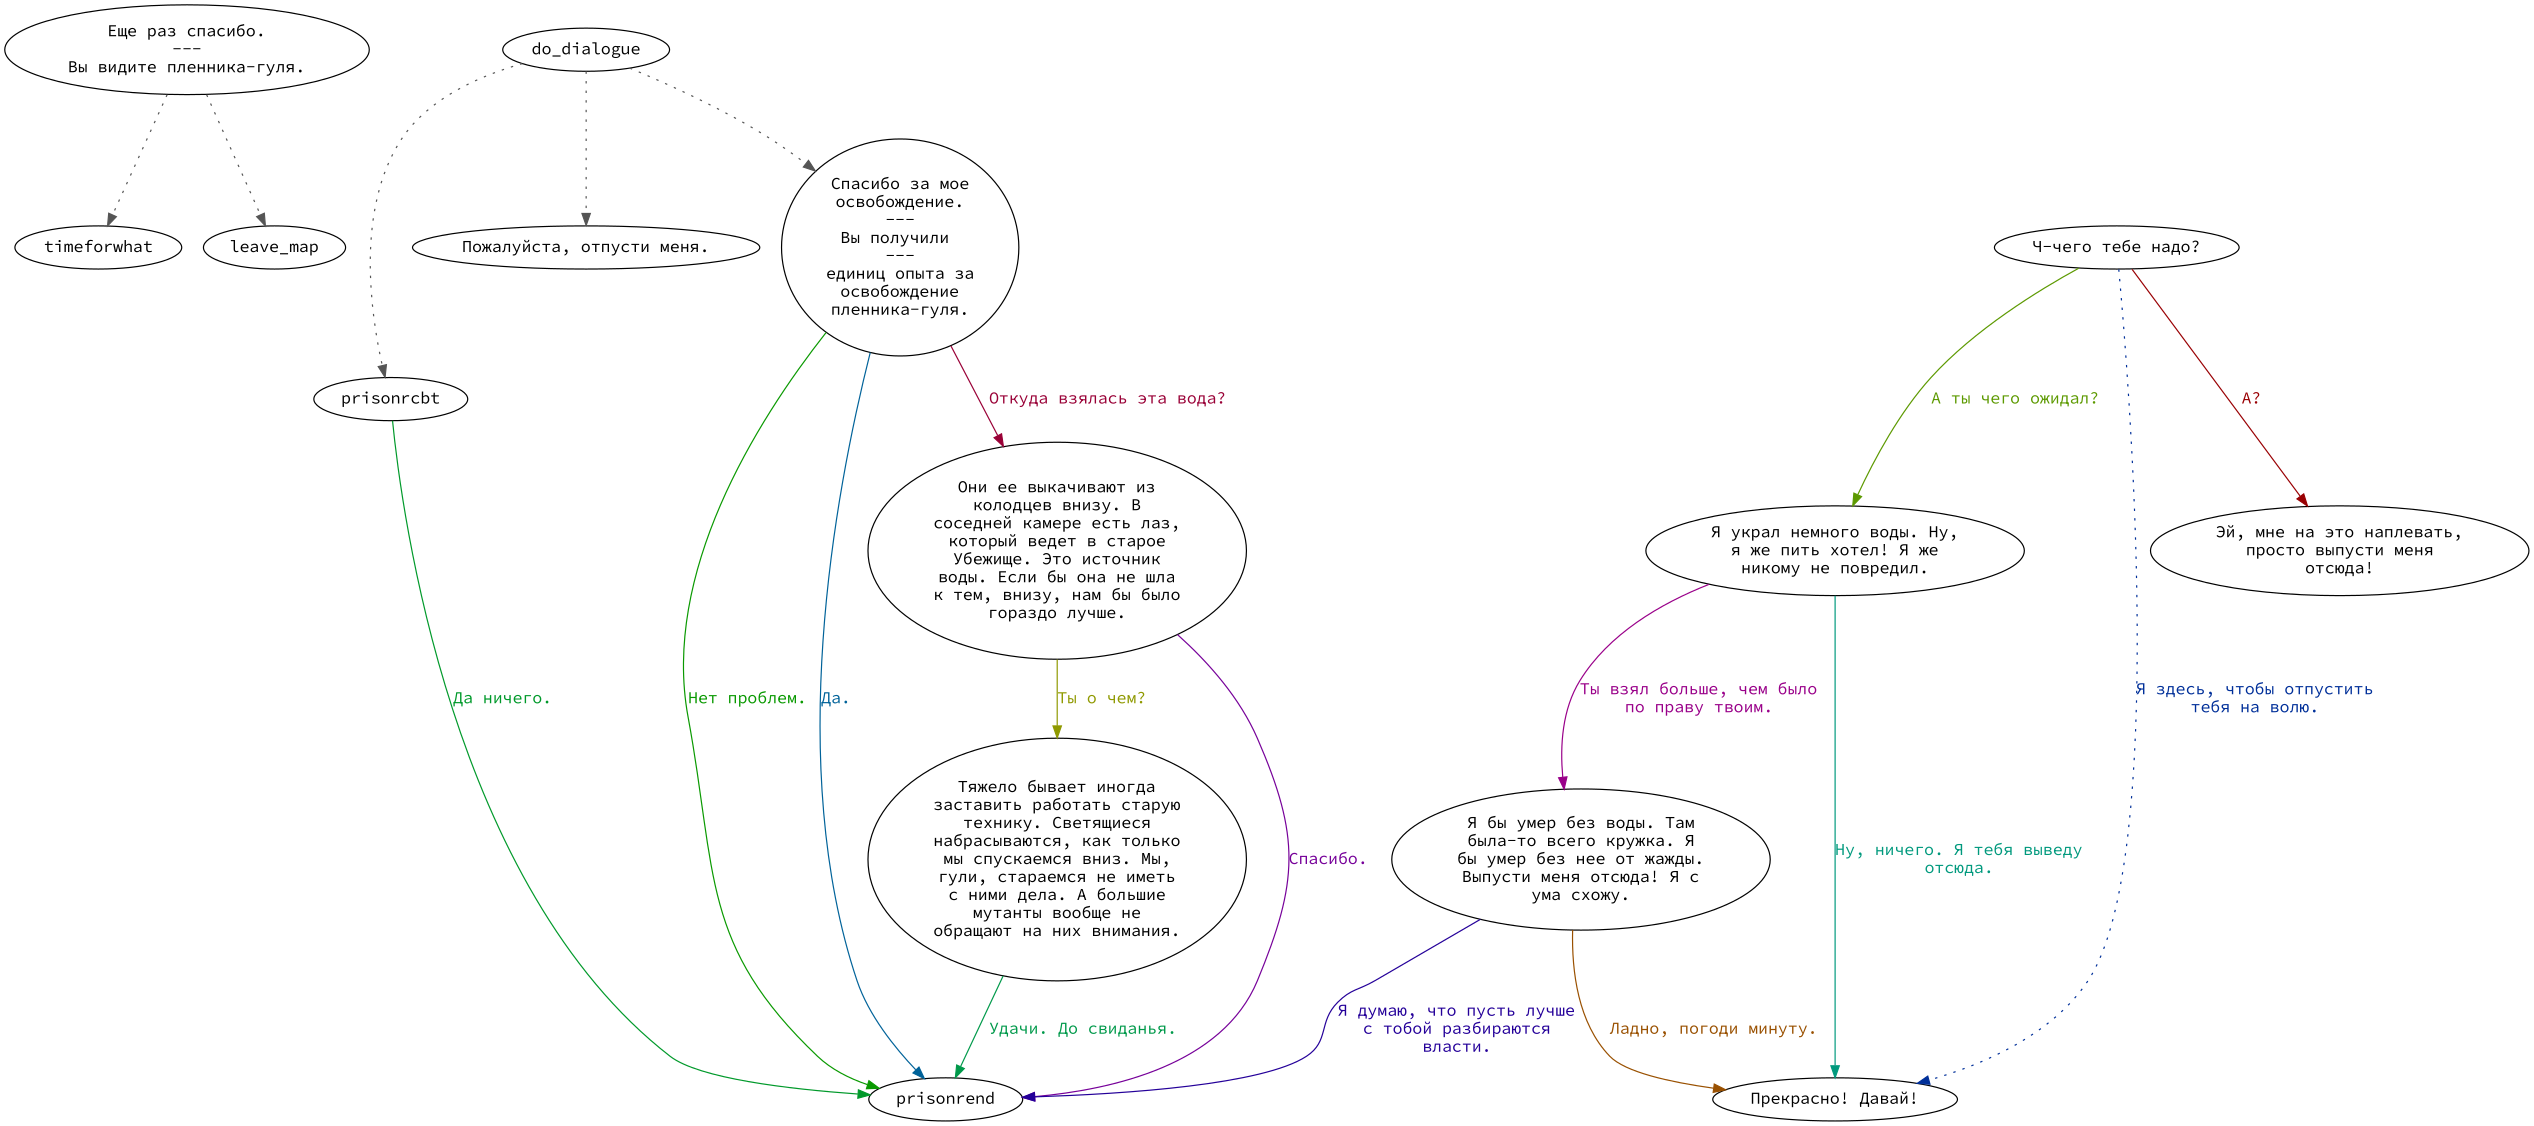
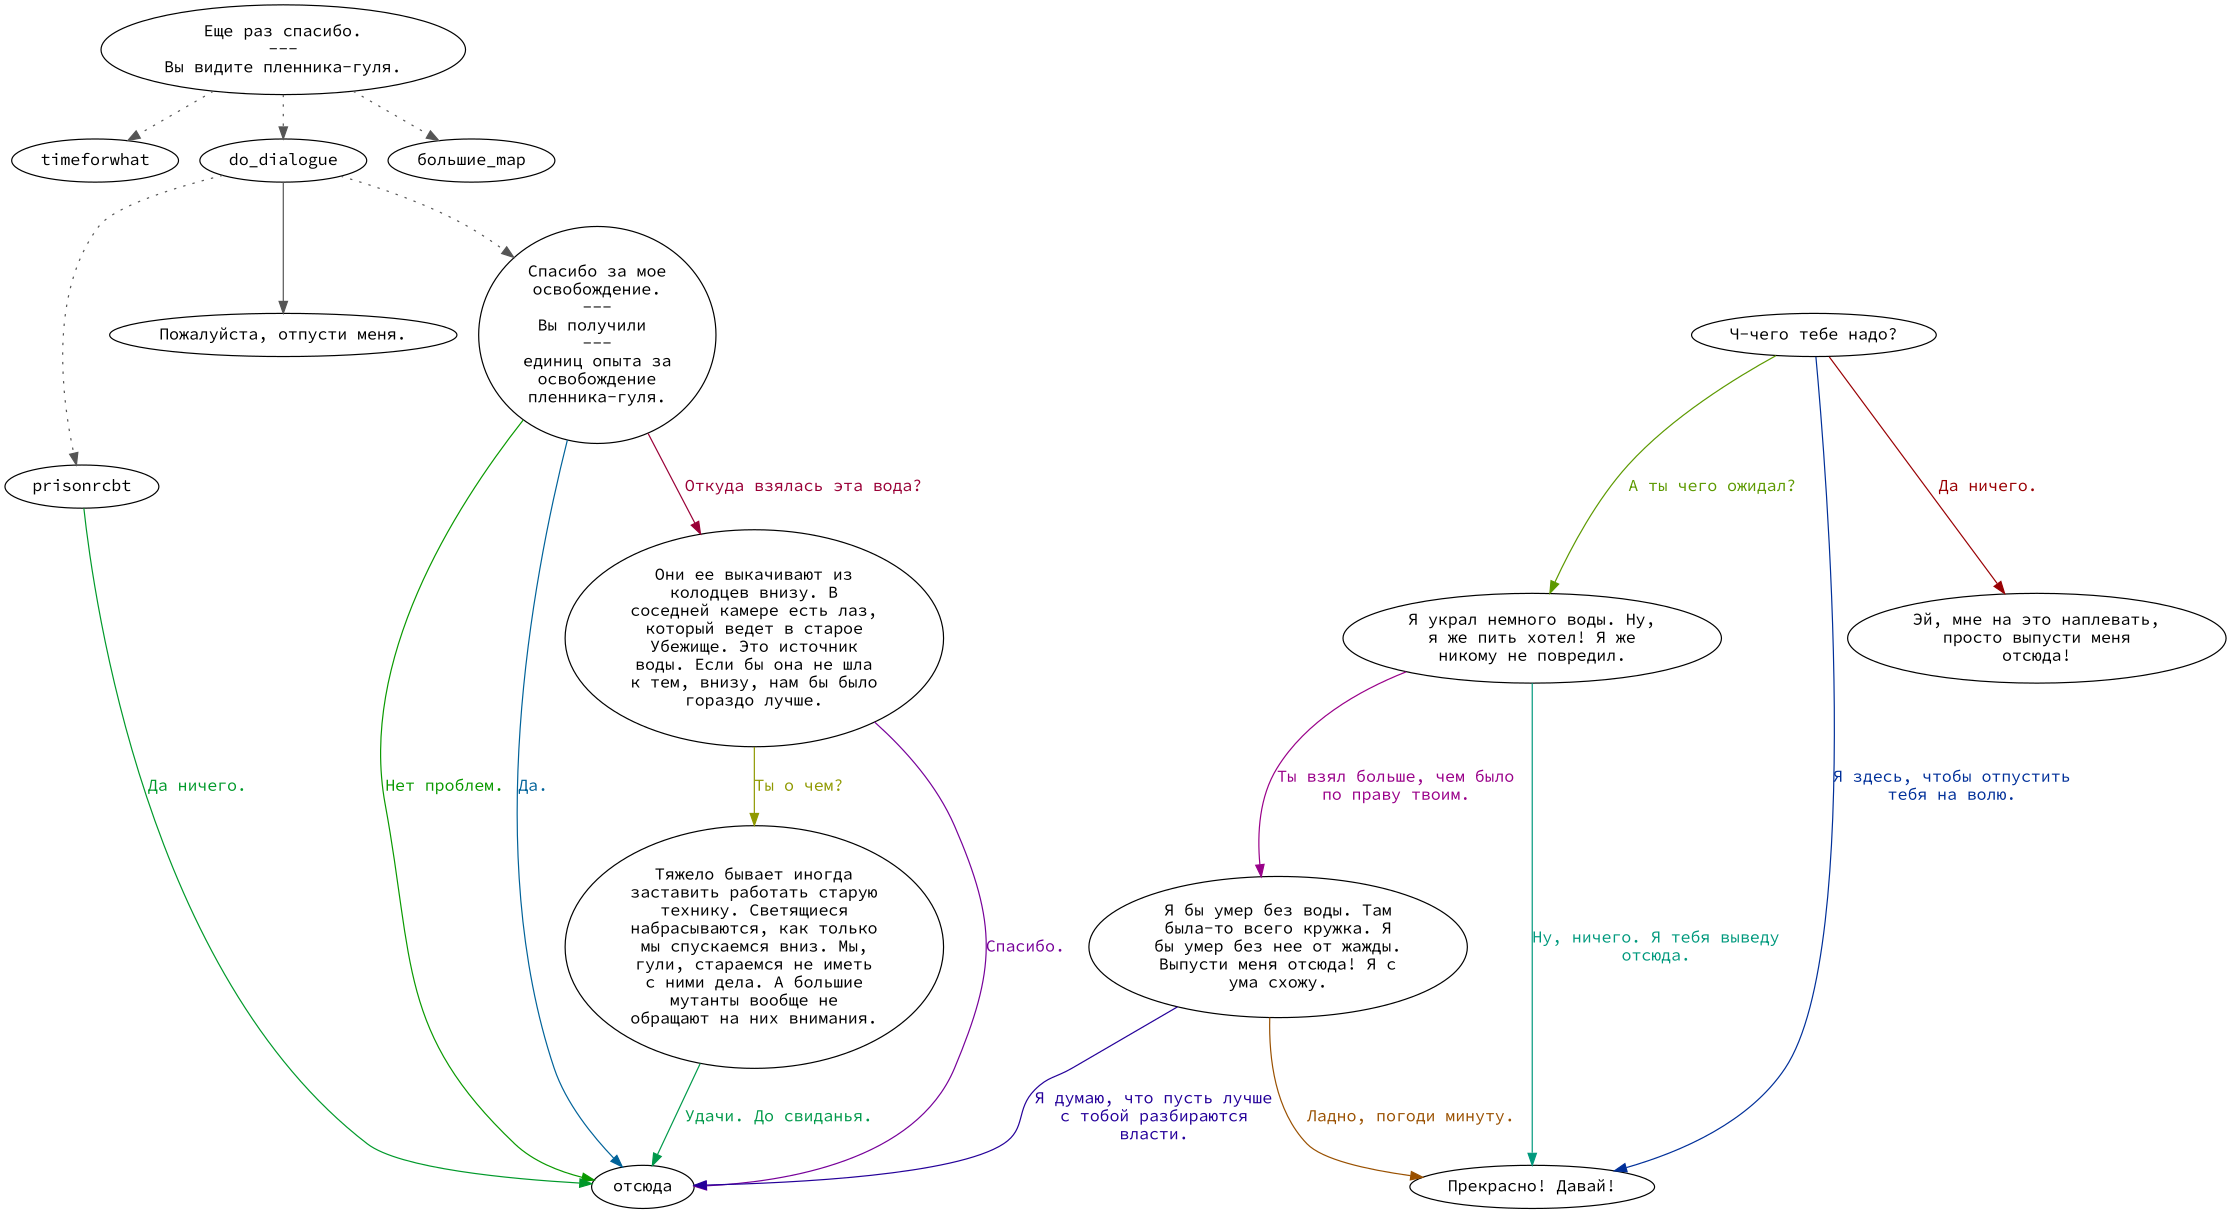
edge "Еще раз спасибо. --- Вы видите пленника-гуля." -> "do_dialogue": added
edge "do_dialogue" -> "Пожалуйста, отпусти меня.": style dotted -> solid
node "leave_map": label "leave_map" -> "большие_map"
edge "Ч-чего тебе надо?" -> "Эй, мне на это наплевать, просто выпусти меня отсюда!": label "А?" -> "Да ничего."
edge "Ч-чего тебе надо?" -> "Прекрасно! Давай!": style dotted -> solid
node "prisonrend": label "prisonrend" -> "отсюда"
